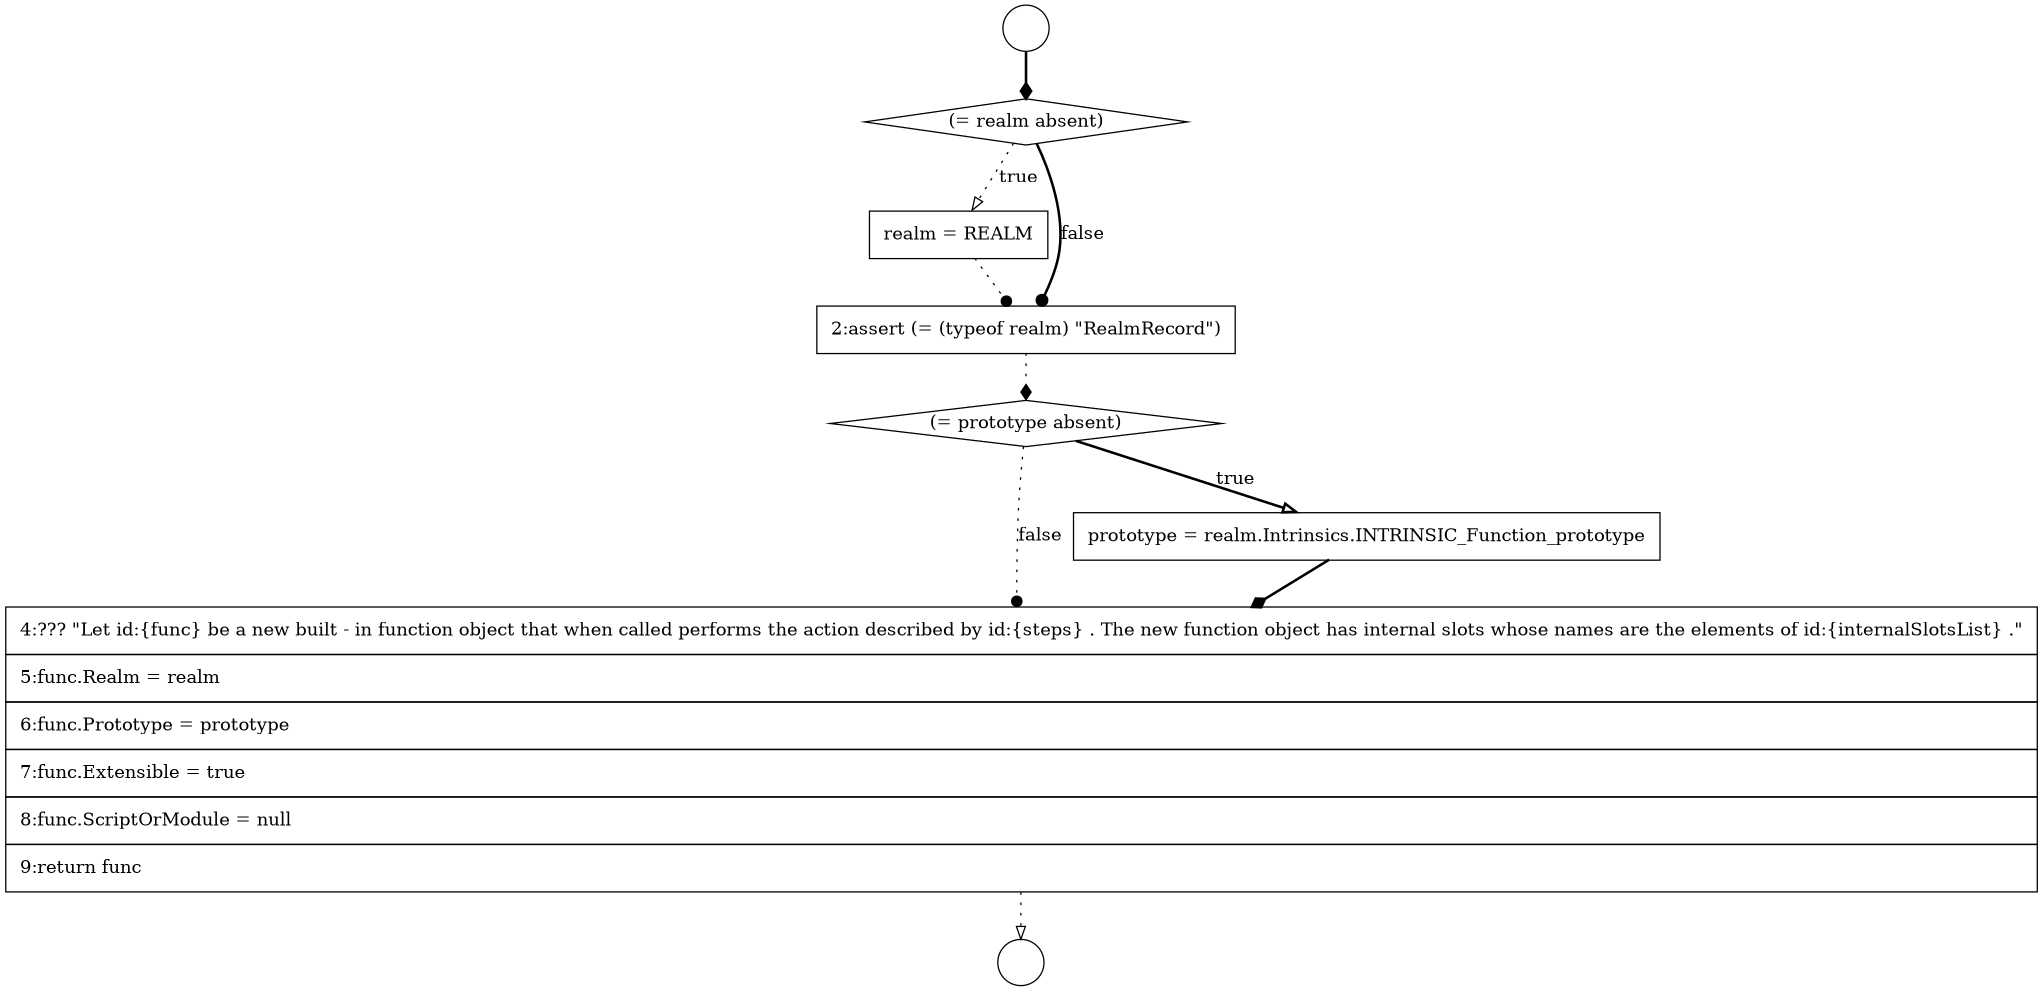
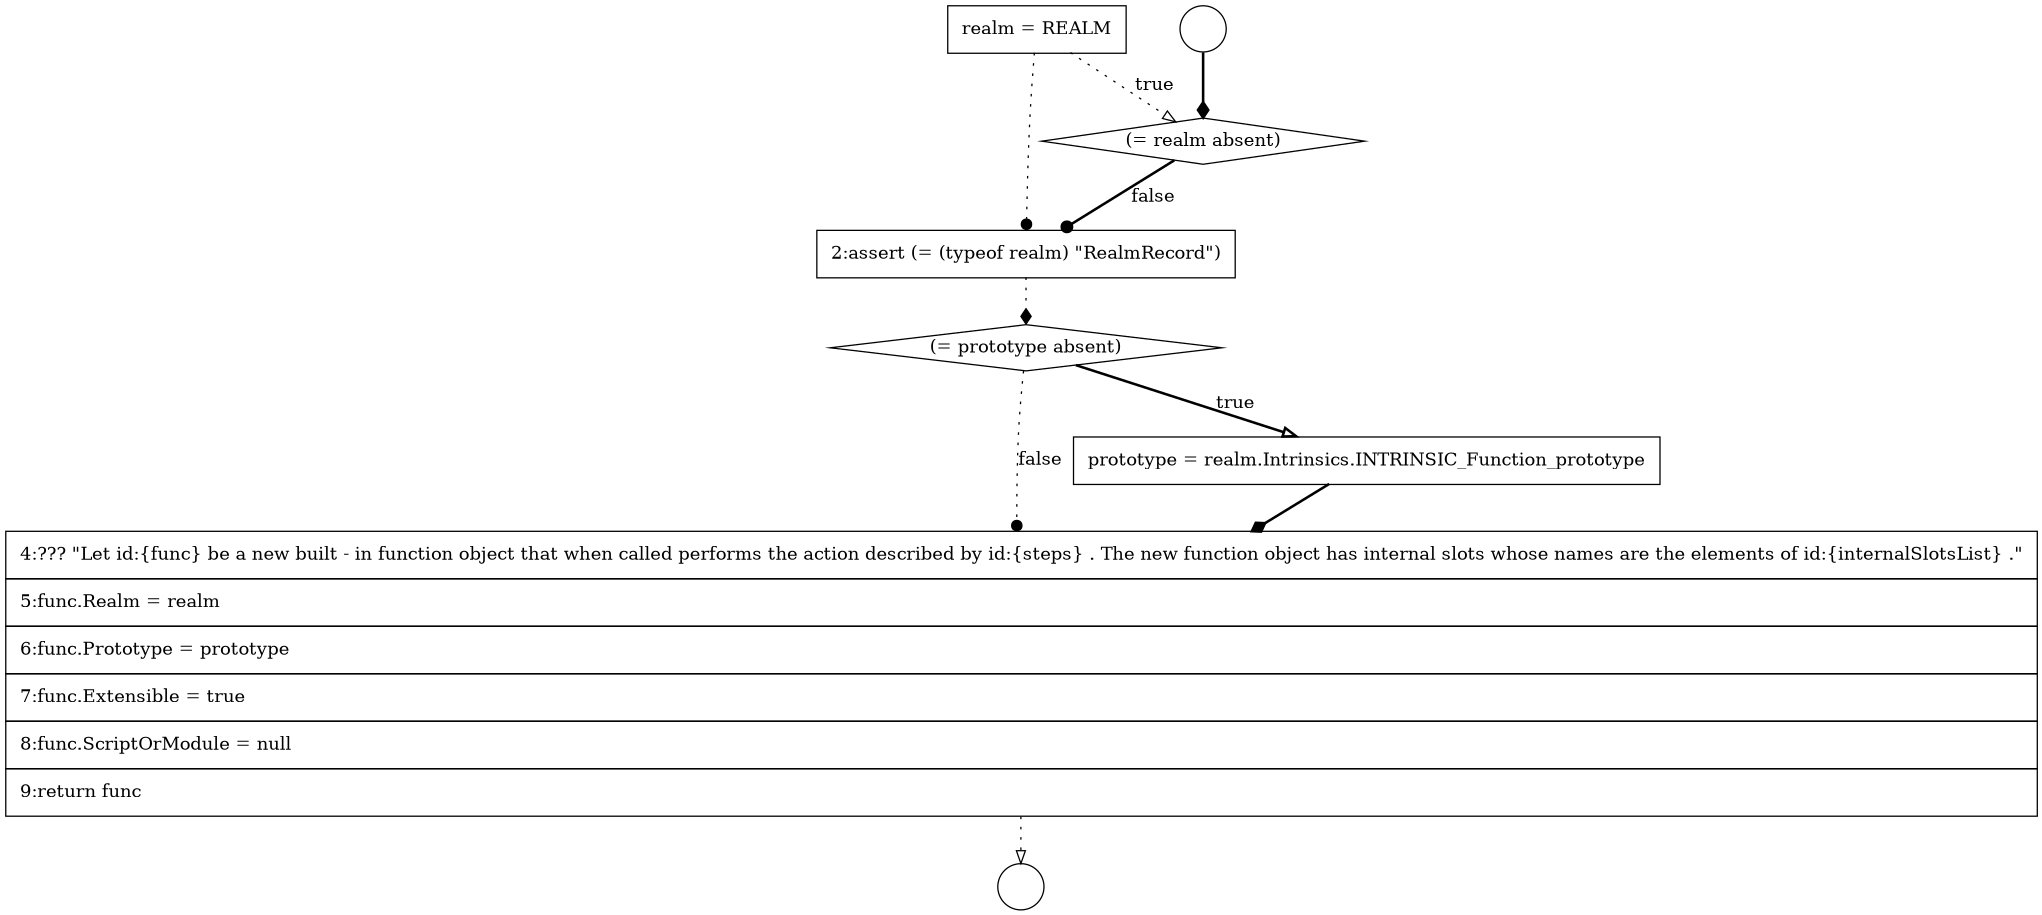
edge "(= realm absent)" -> "realm = REALM": reversed
